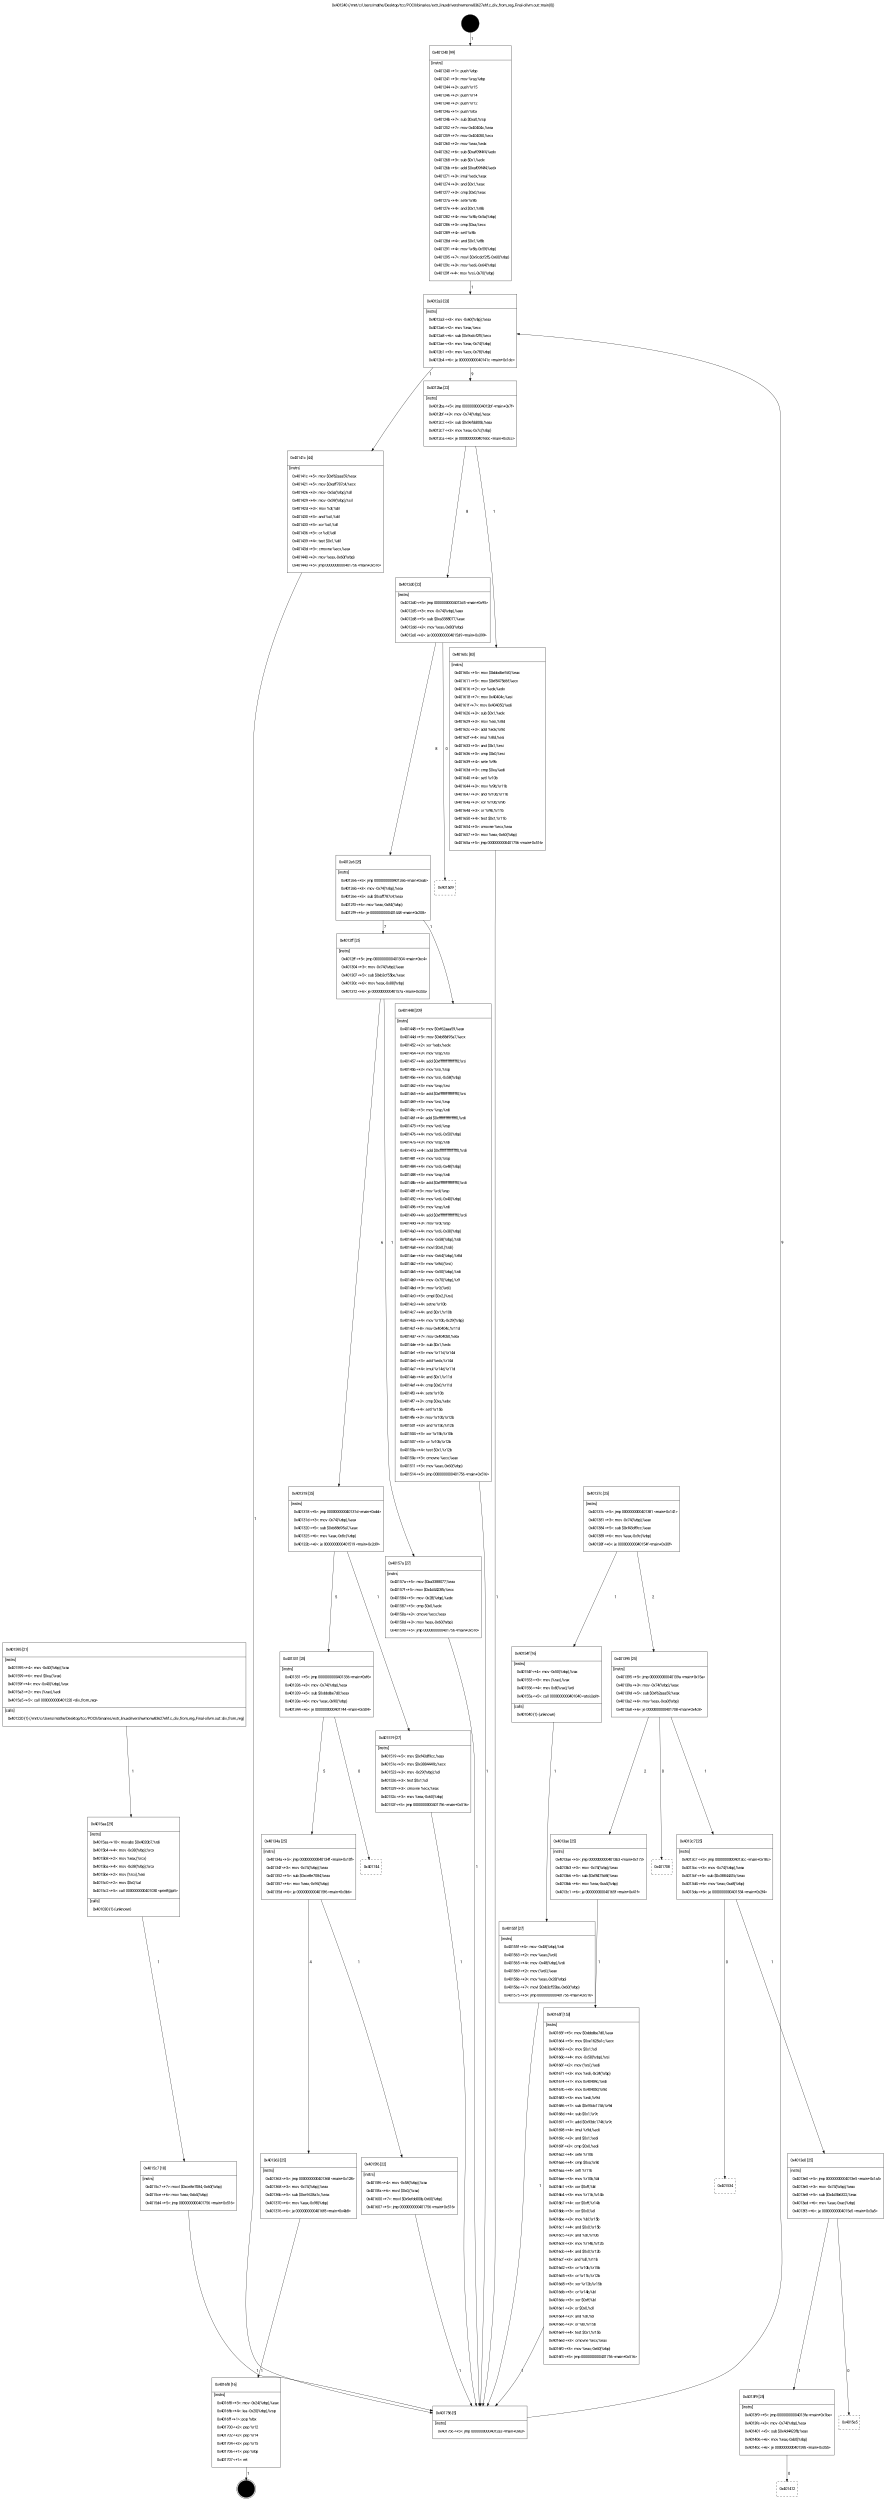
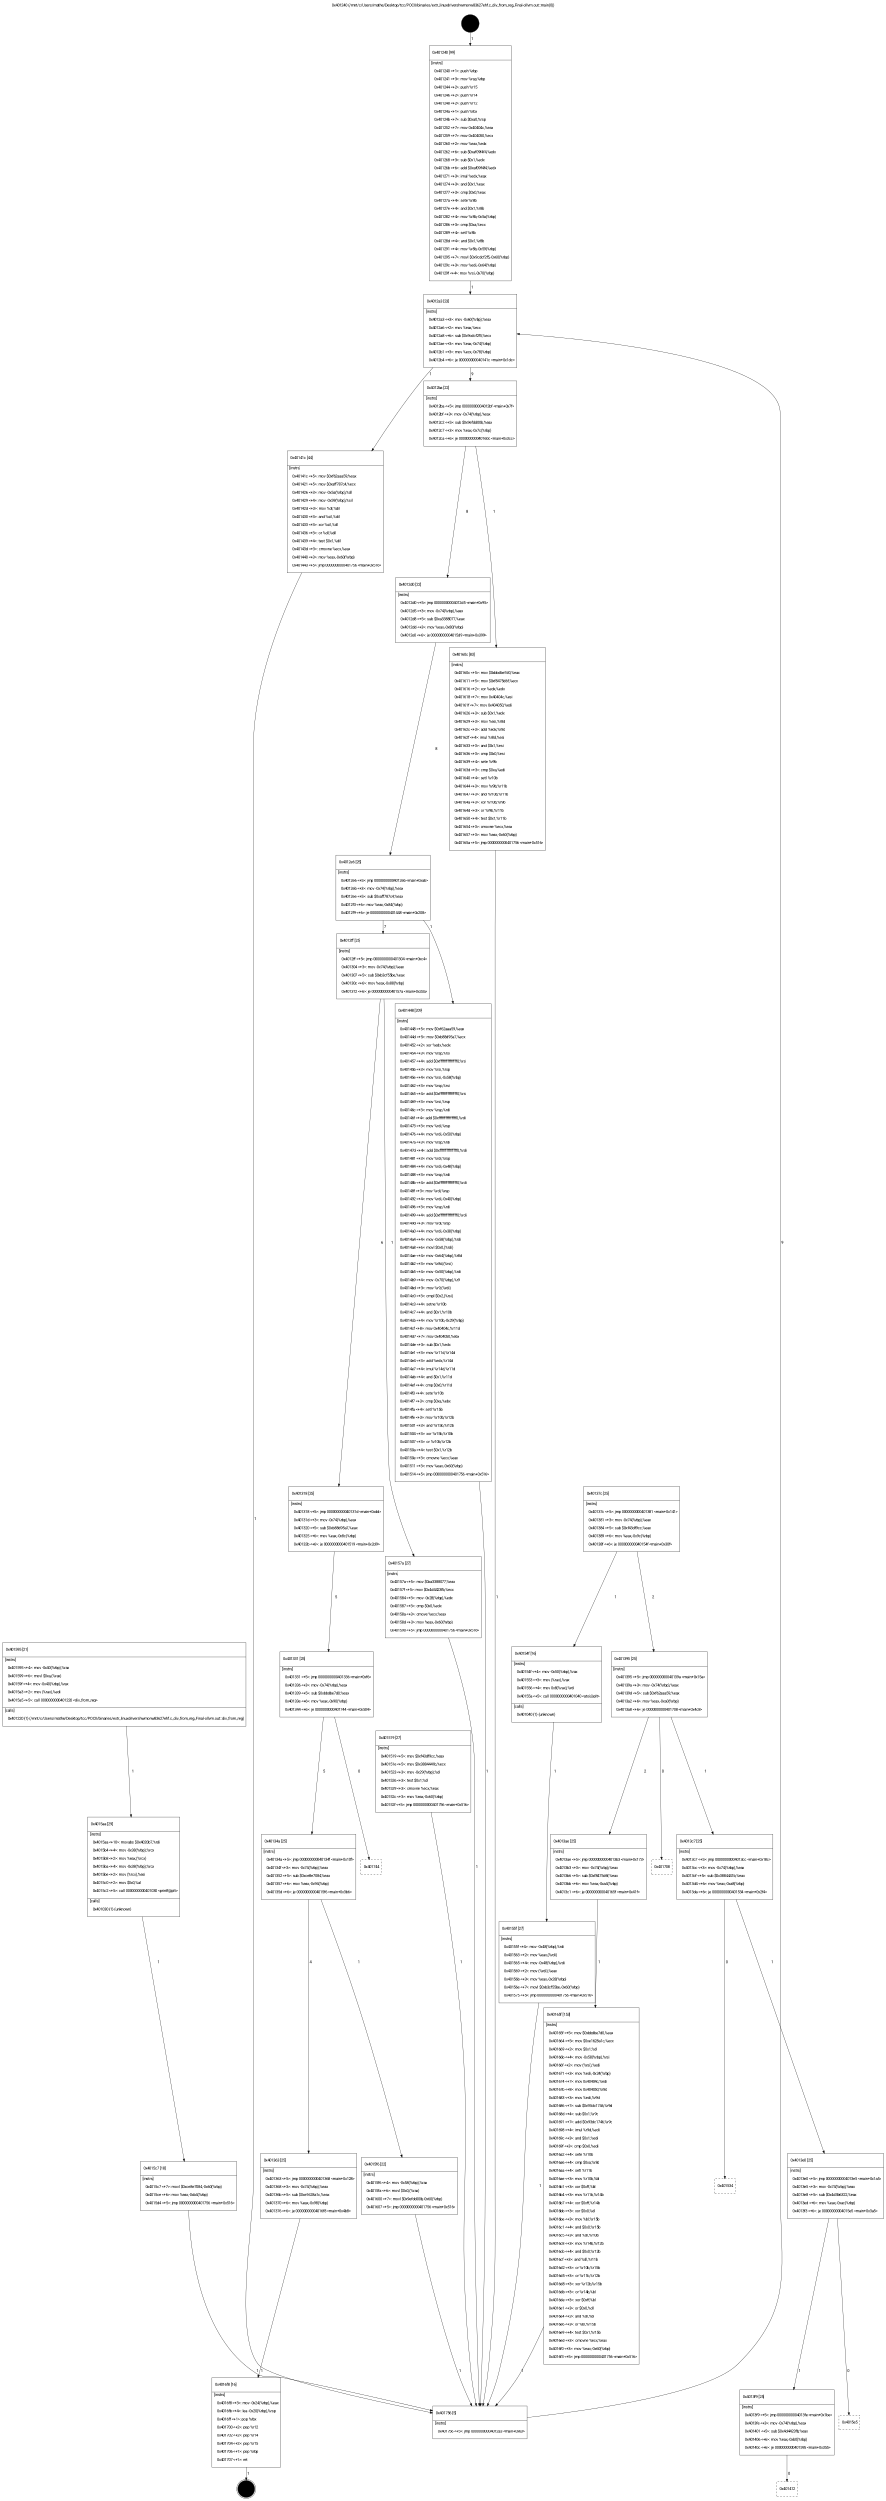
node "0x4015d9": removed
edge "0x401318 [25]" -> "0x401519 [27]": removed, label "1"
